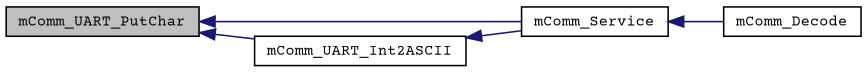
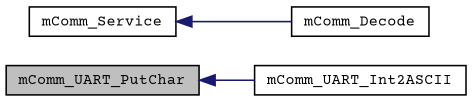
edge "mComm_Service" -> "mComm_UART_PutChar": removed
edge "mComm_Service" -> "mComm_UART_Int2ASCII": removed
